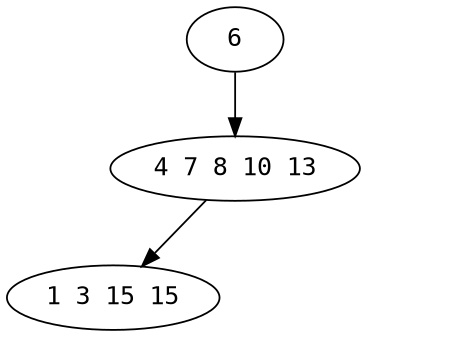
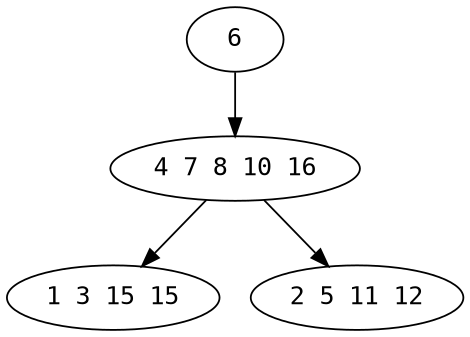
node "4 7 8 10 13": label "4 7 8 10 13" -> "4 7 8 10 16"
node "2 5 11 12": added
